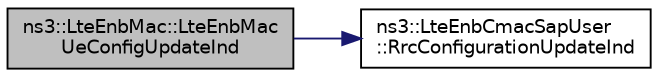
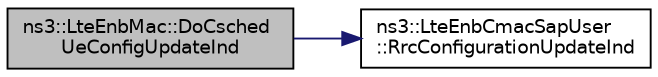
node "ns3::LteEnbMac::LteEnbMac UeConfigUpdateInd": label "ns3::LteEnbMac::LteEnbMac UeConfigUpdateInd" -> "ns3::LteEnbMac::DoCsched UeConfigUpdateInd"
